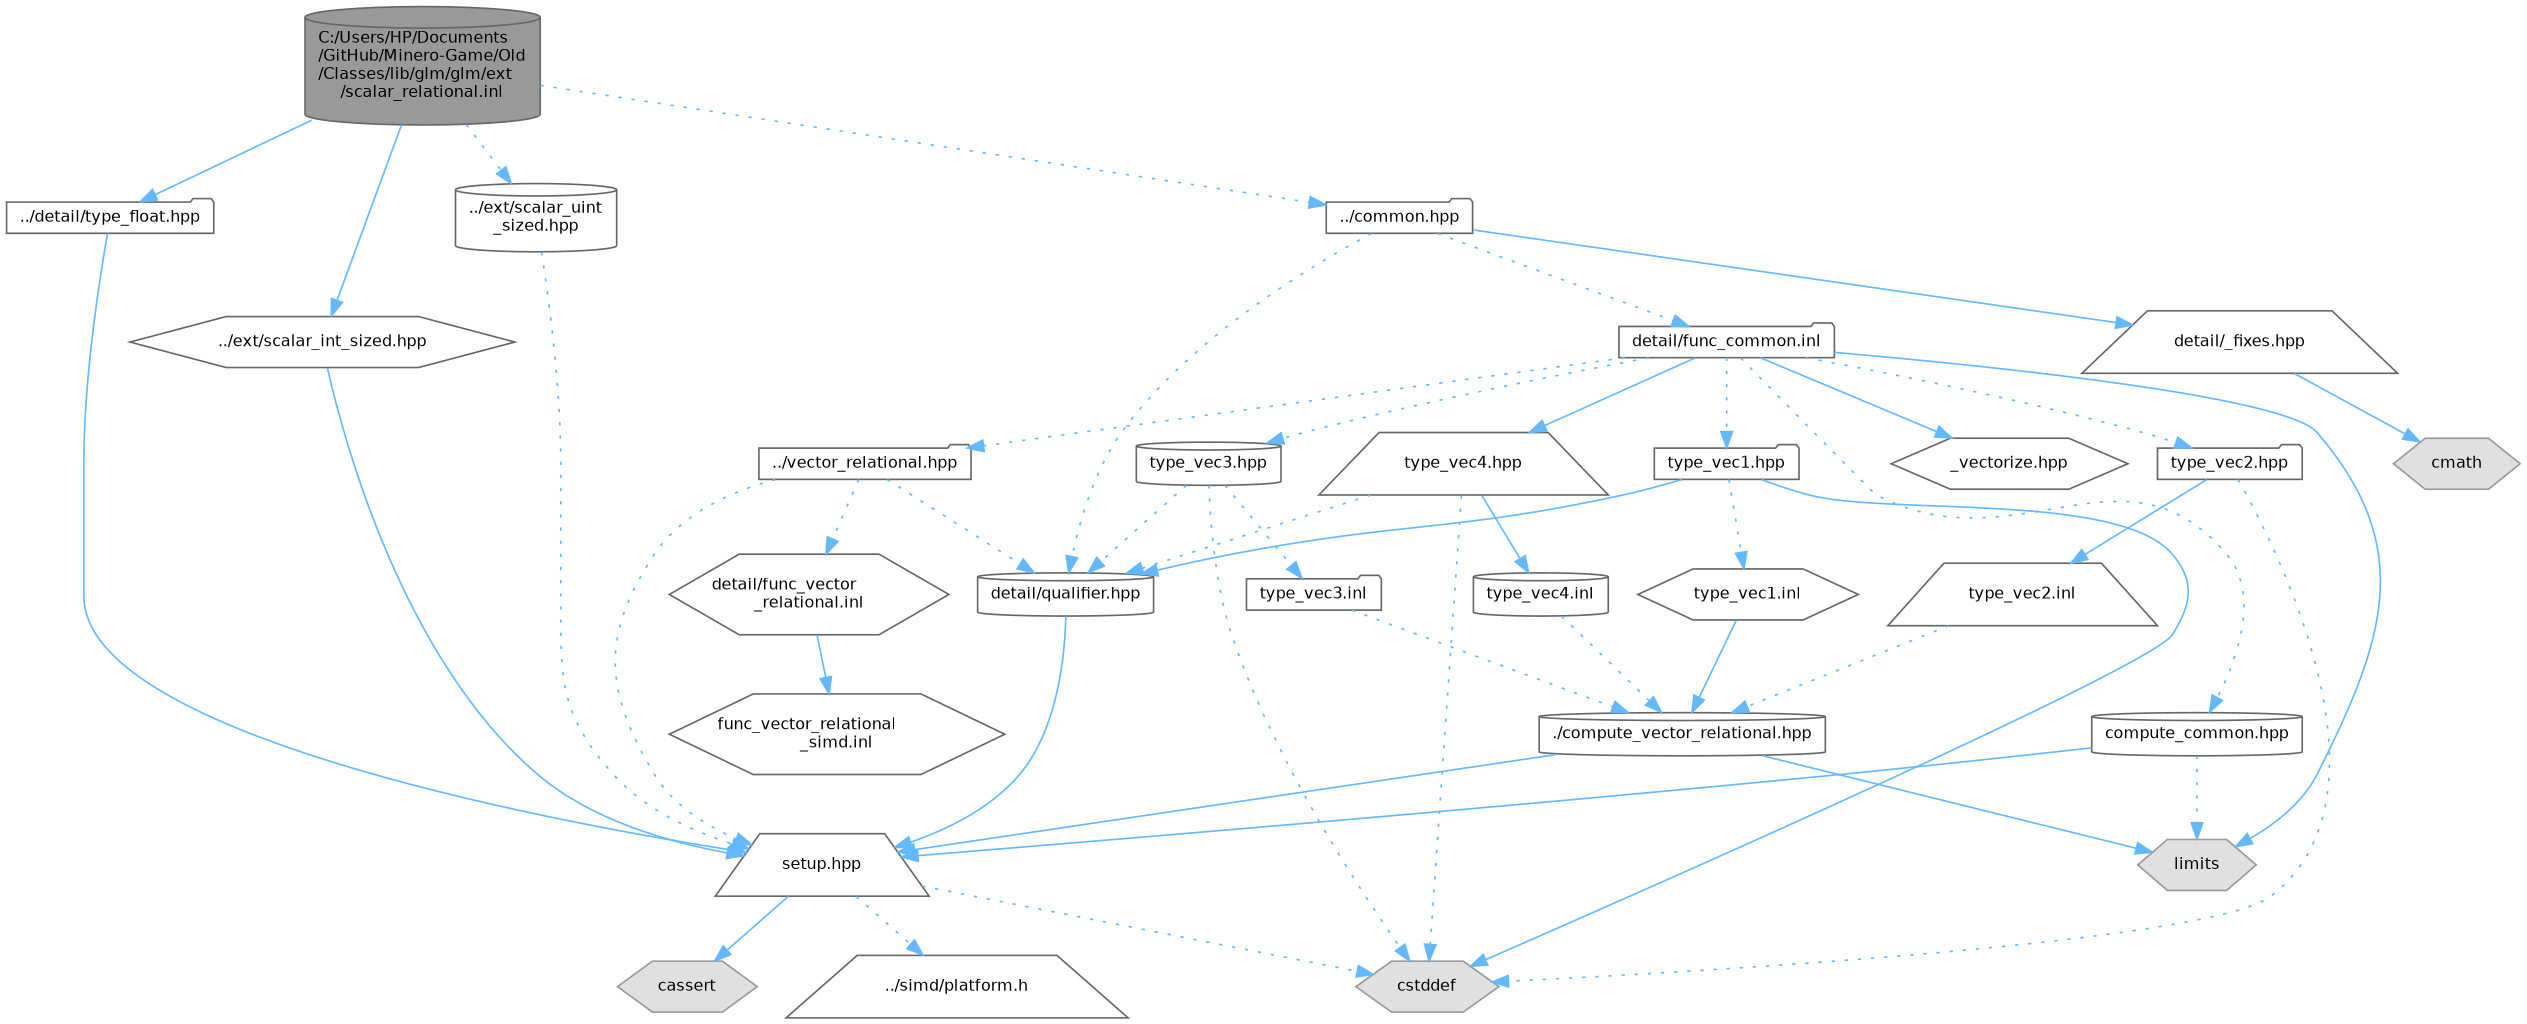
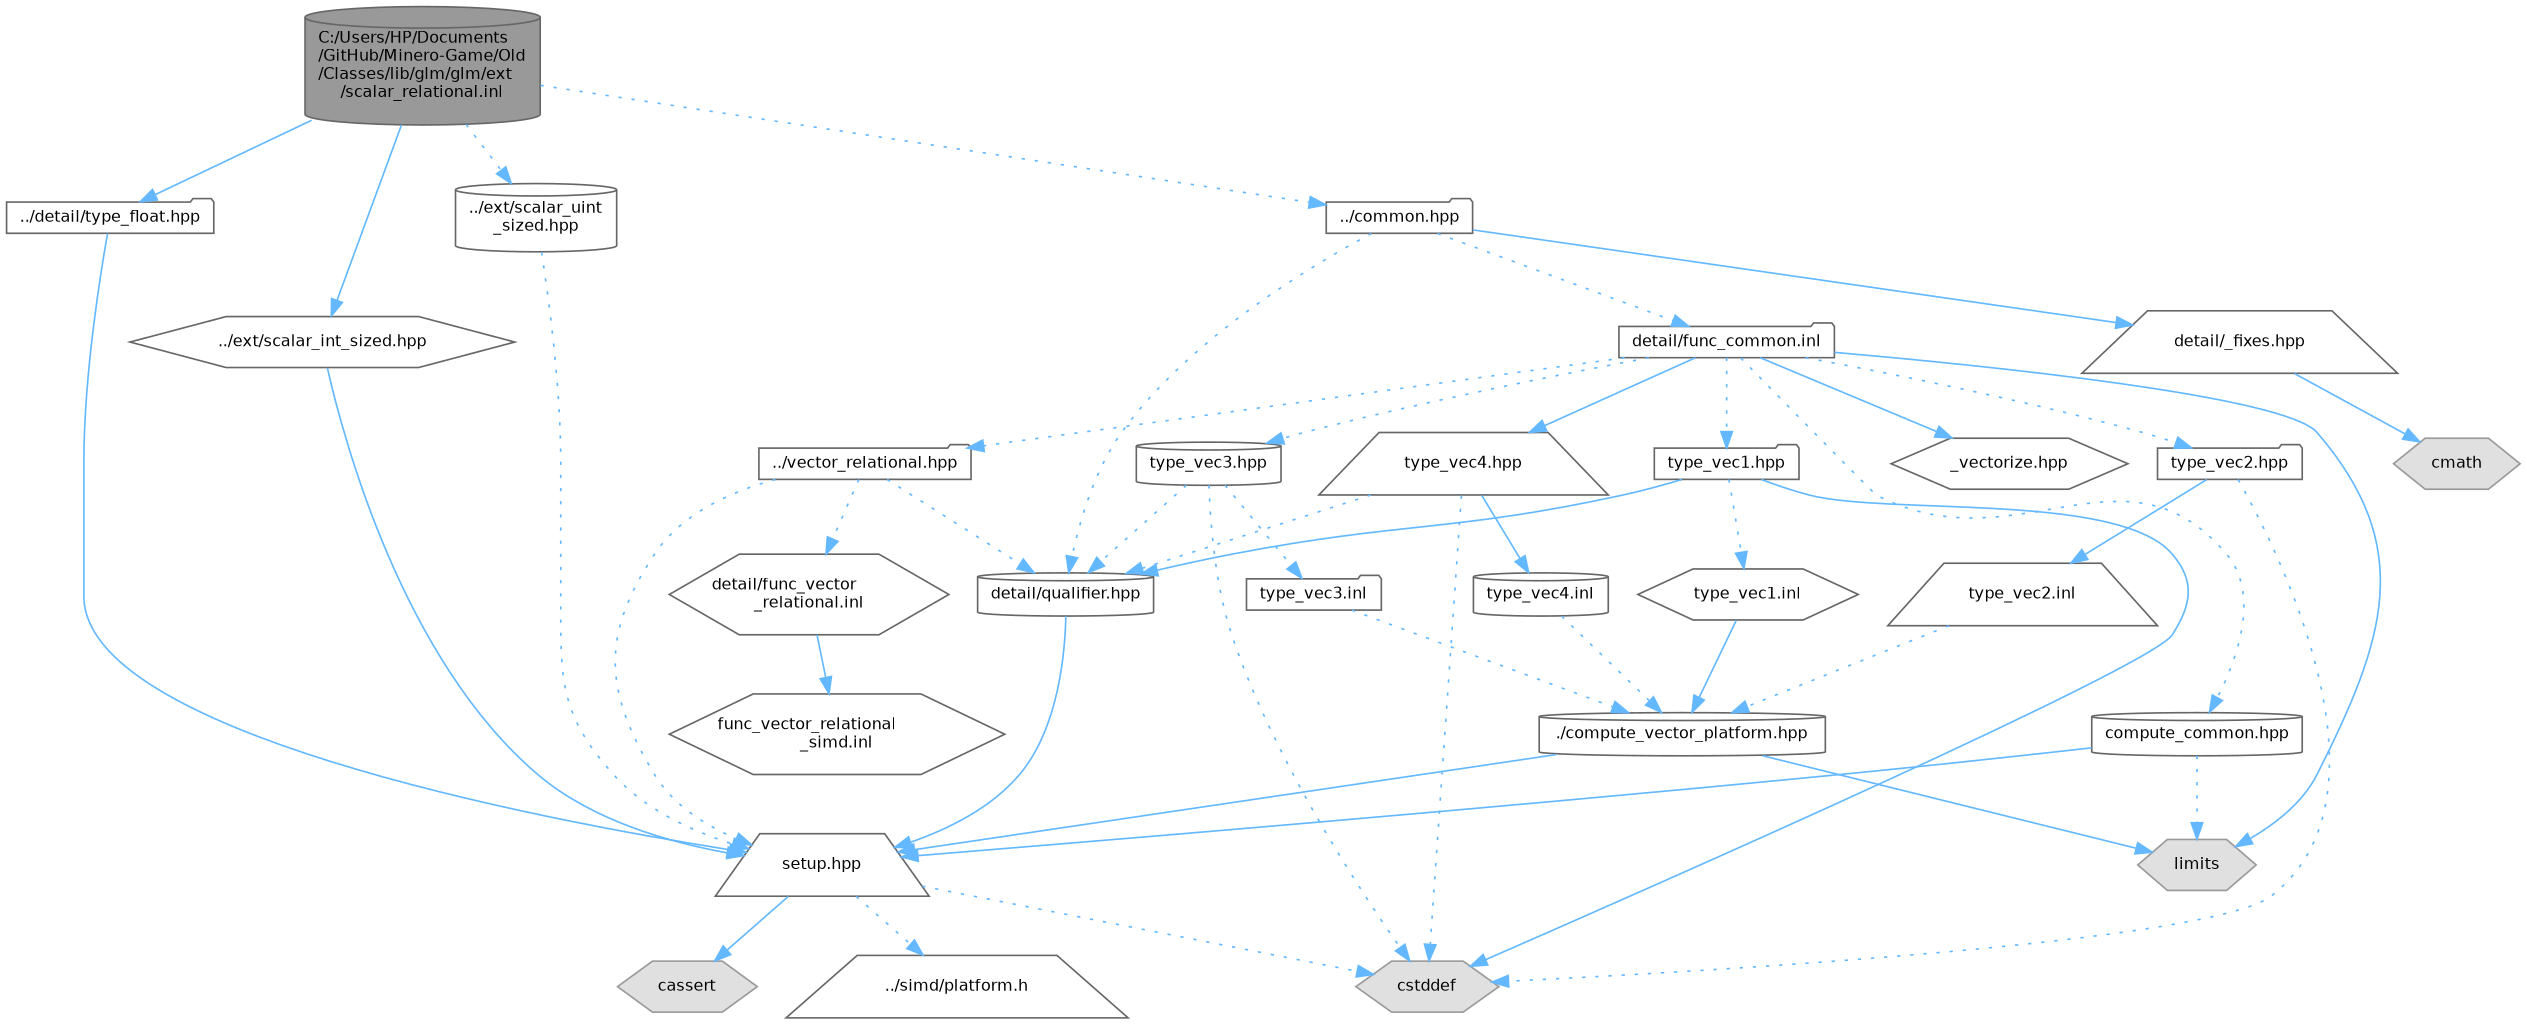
node "./compute_vector_relational.hpp": label "./compute_vector_relational.hpp" -> "./compute_vector_platform.hpp"
